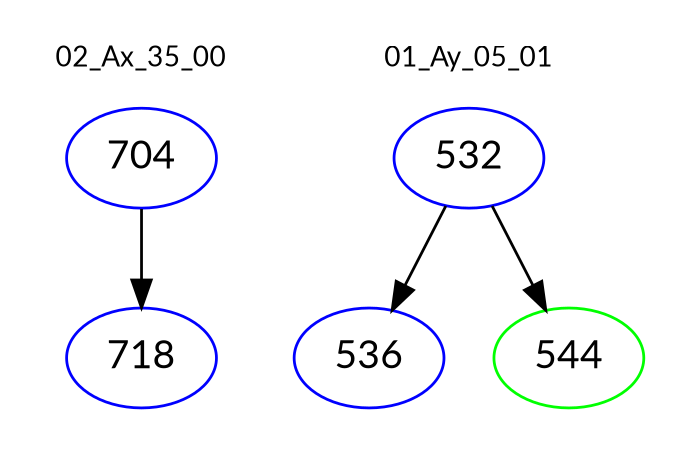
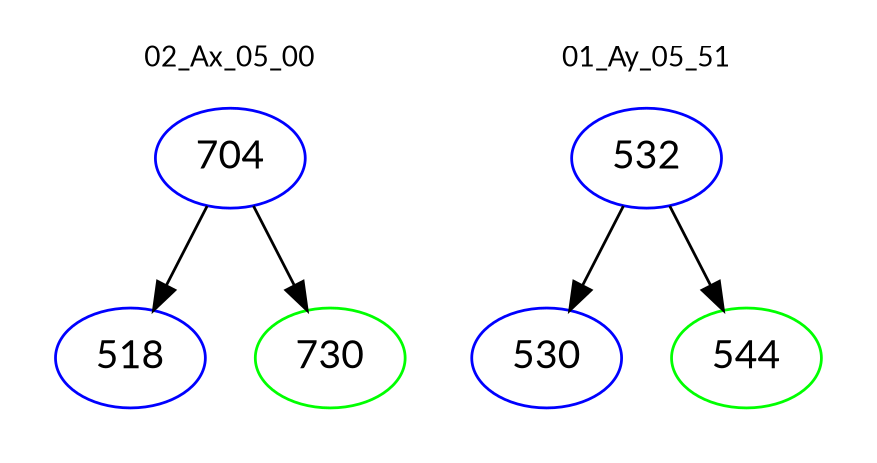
cluster "02_Ax_35_00": label "02_Ax_35_00" -> "02_Ax_05_00"
cluster "01_Ay_05_01": label "01_Ay_05_01" -> "01_Ay_05_51"
node "718": label "718" -> "518"
node "730": added
node "536": label "536" -> "530"
